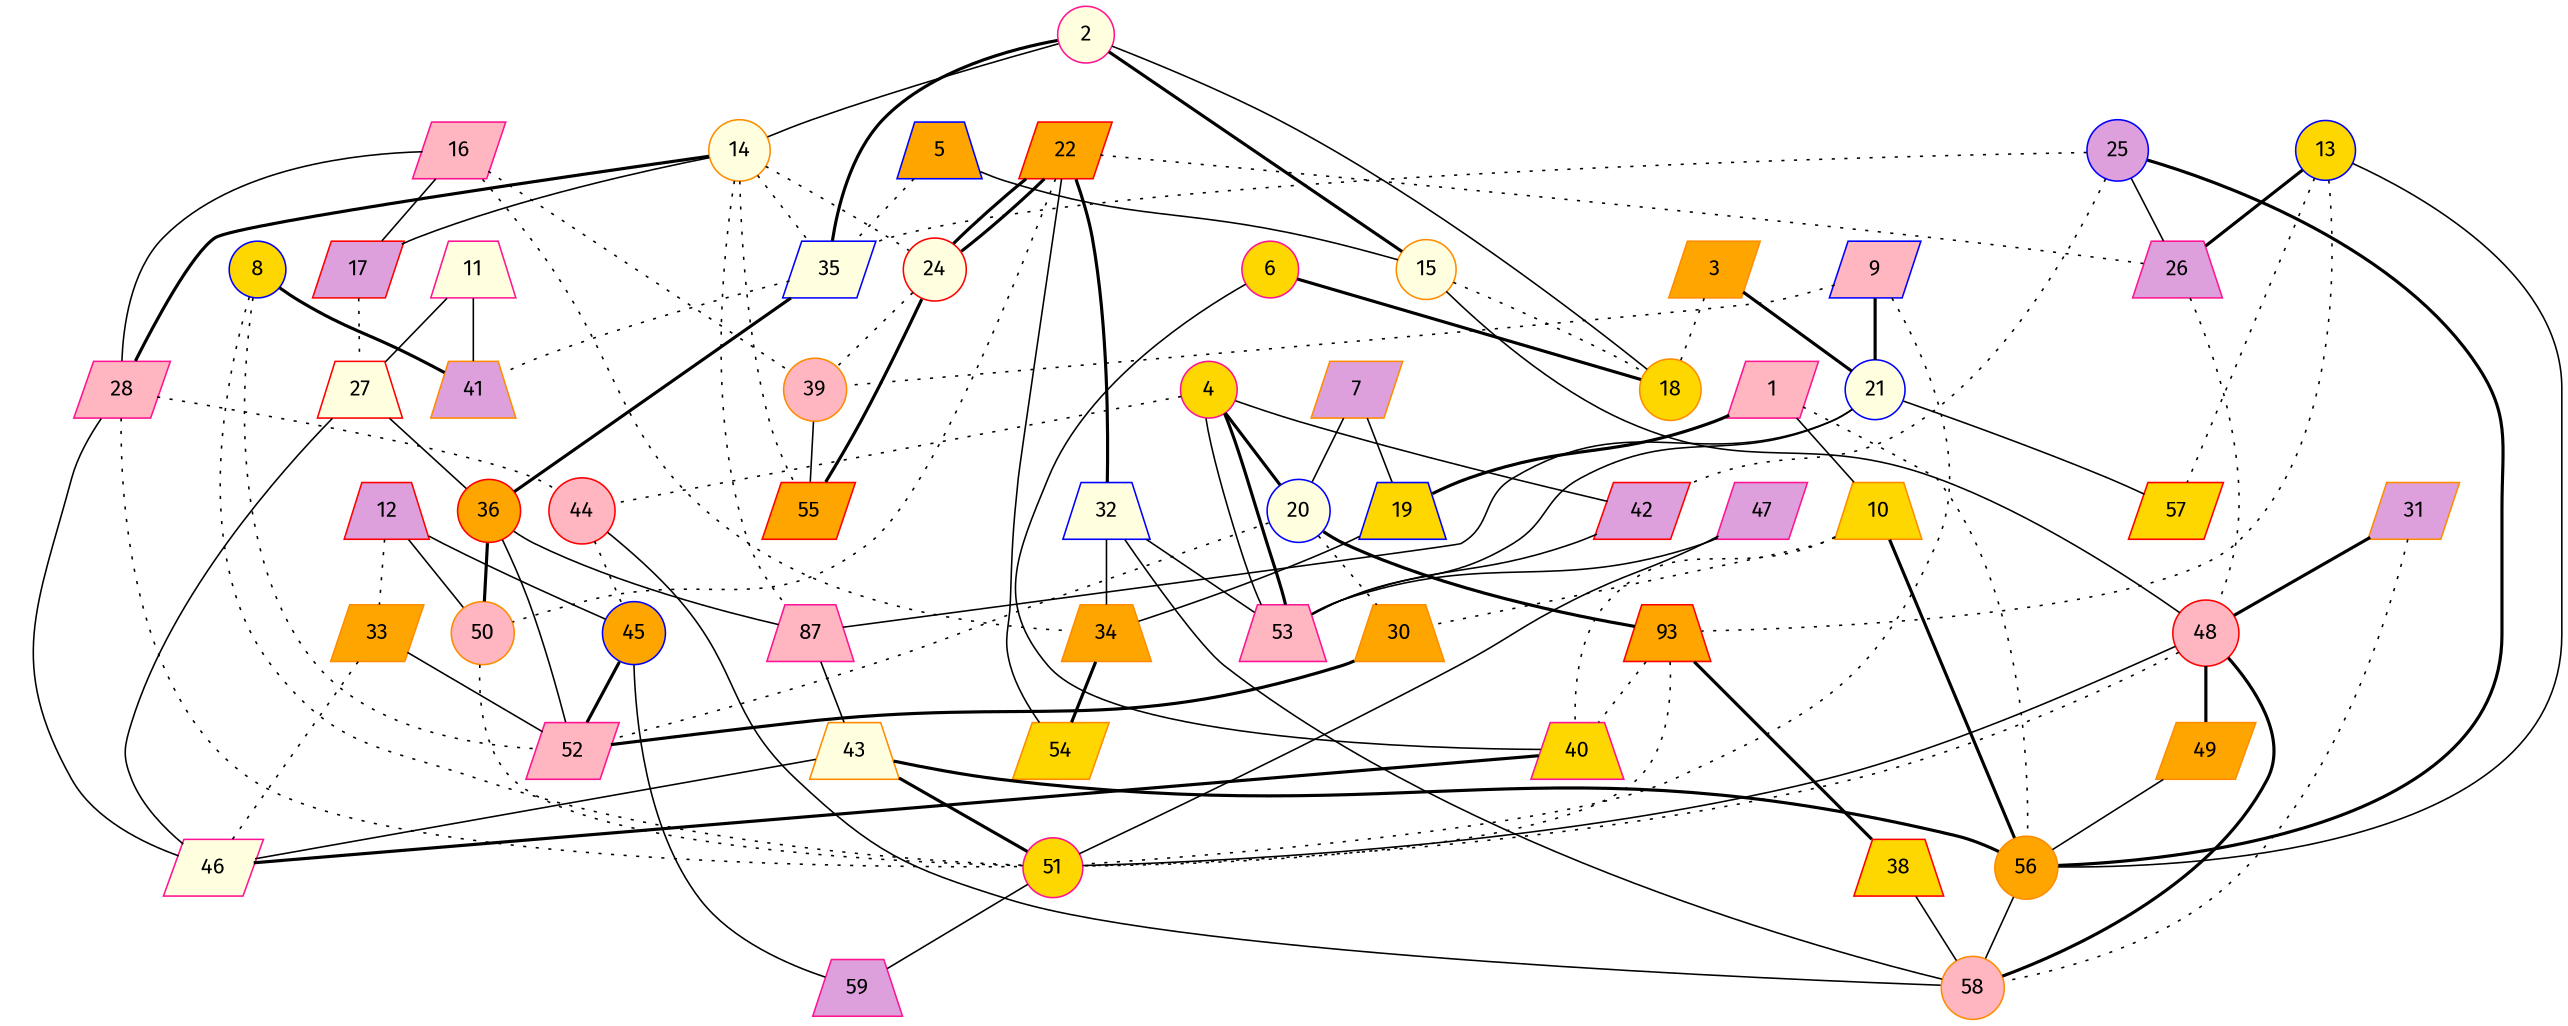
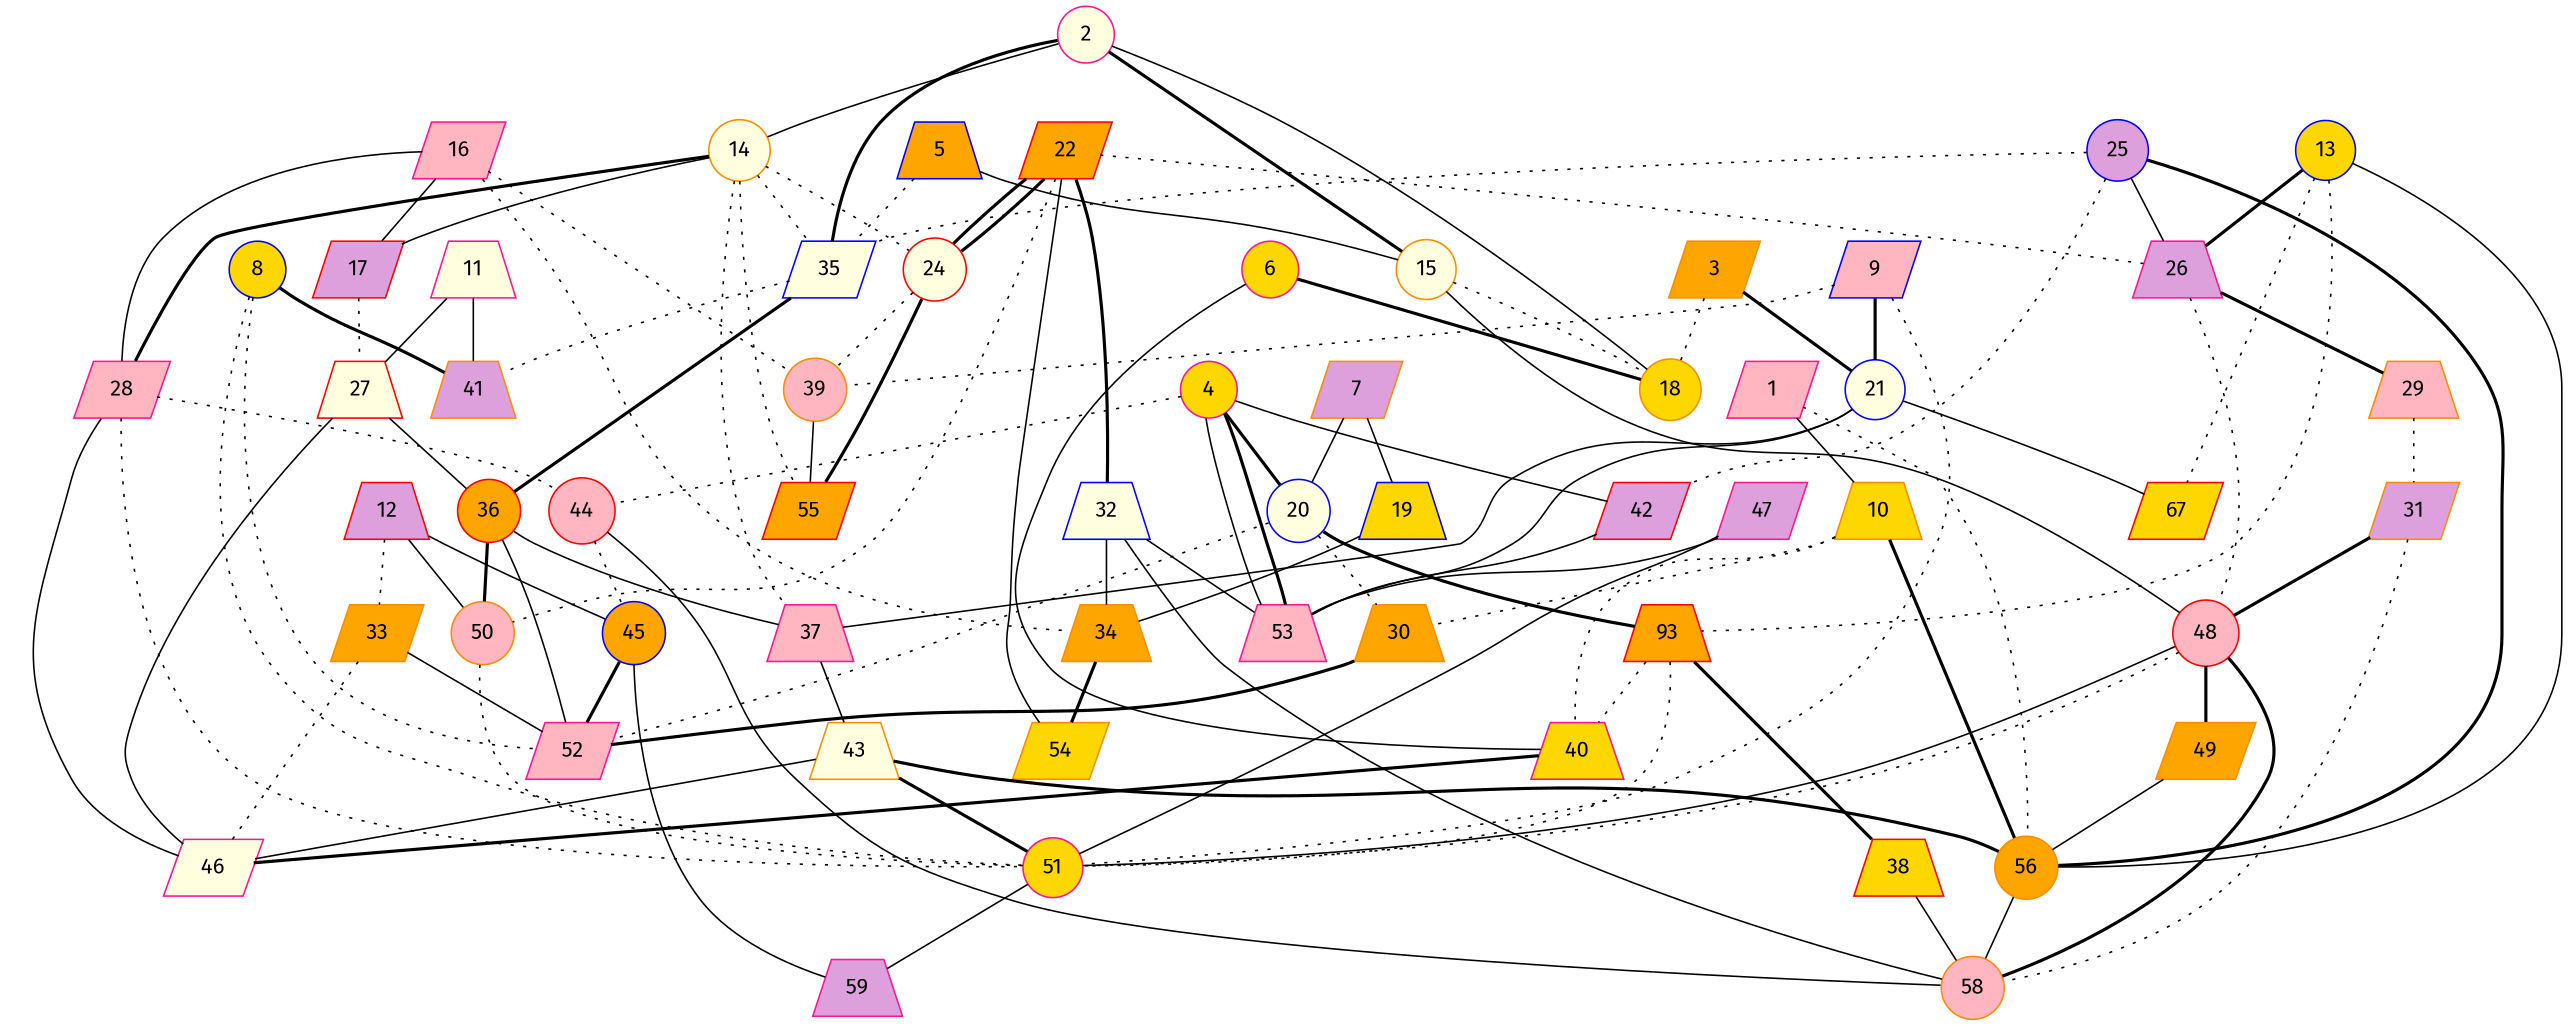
node "29": added
edge "1" -- "19": removed
node "57": label "57" -> "67"
node "87": label "87" -> "37"
